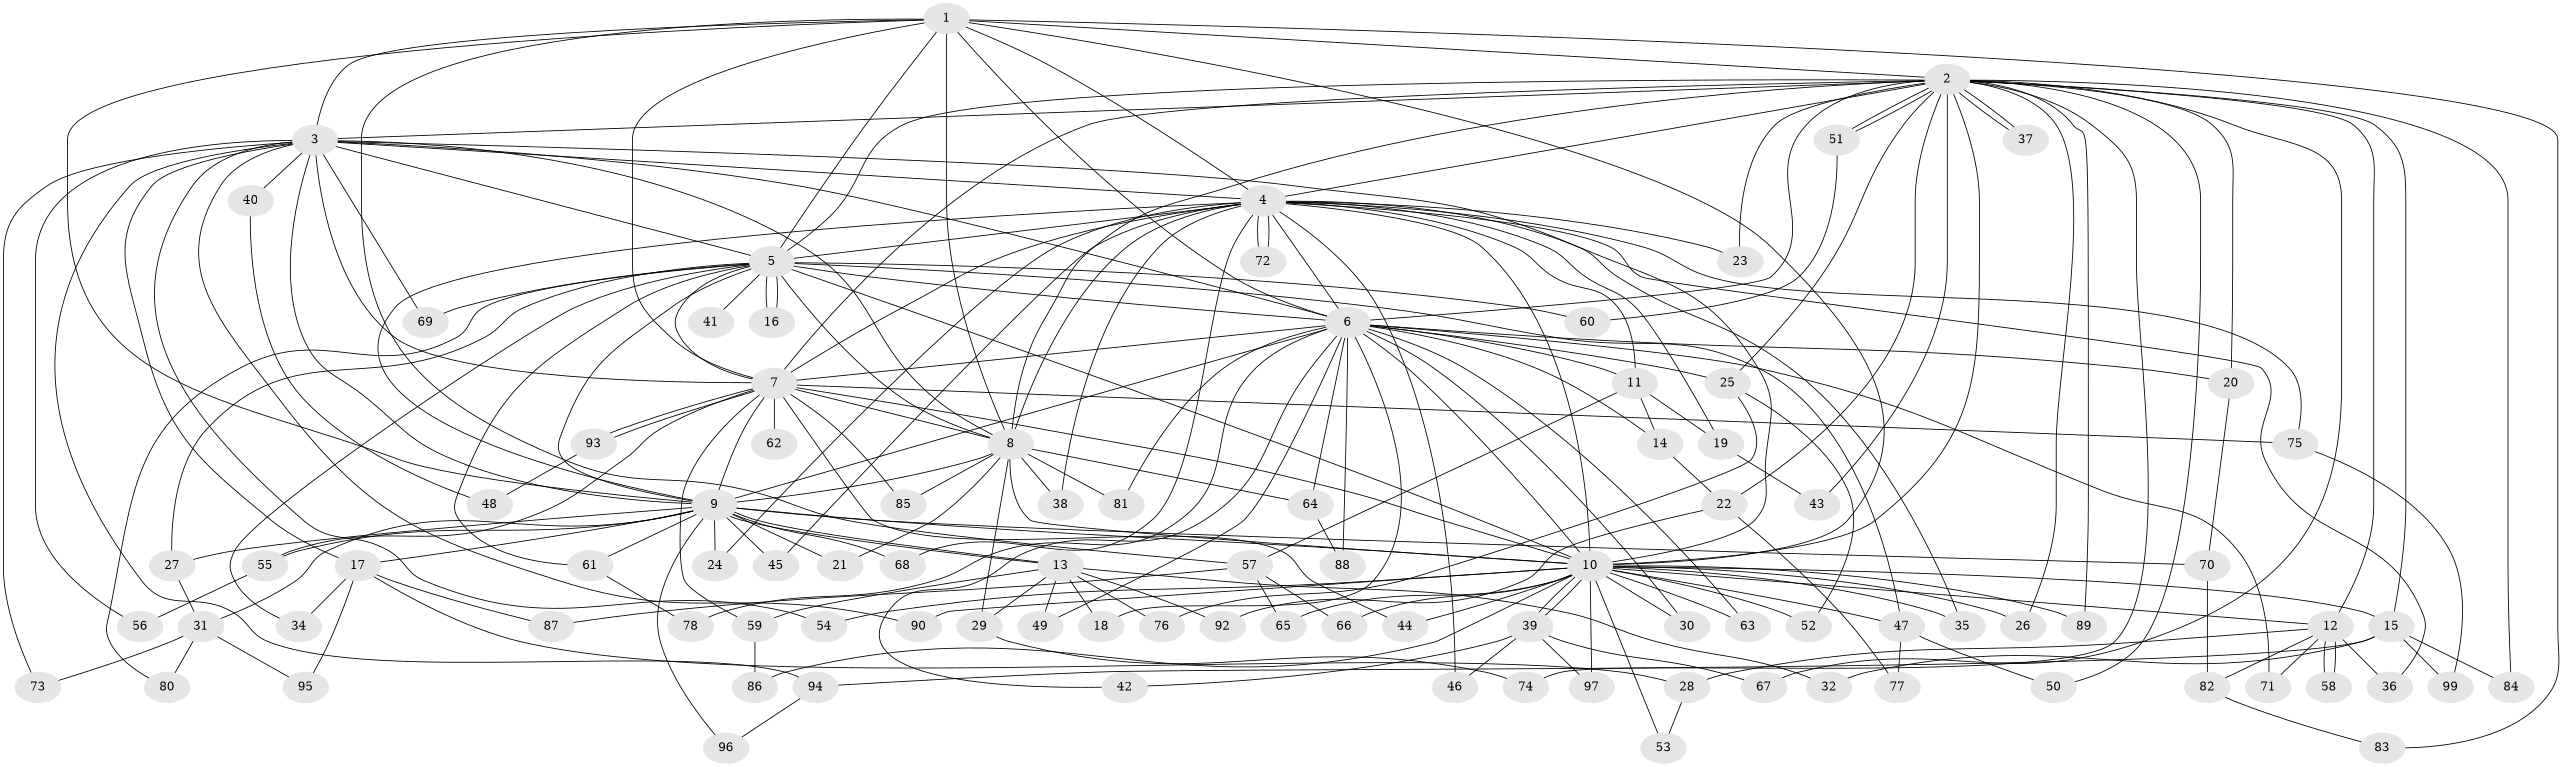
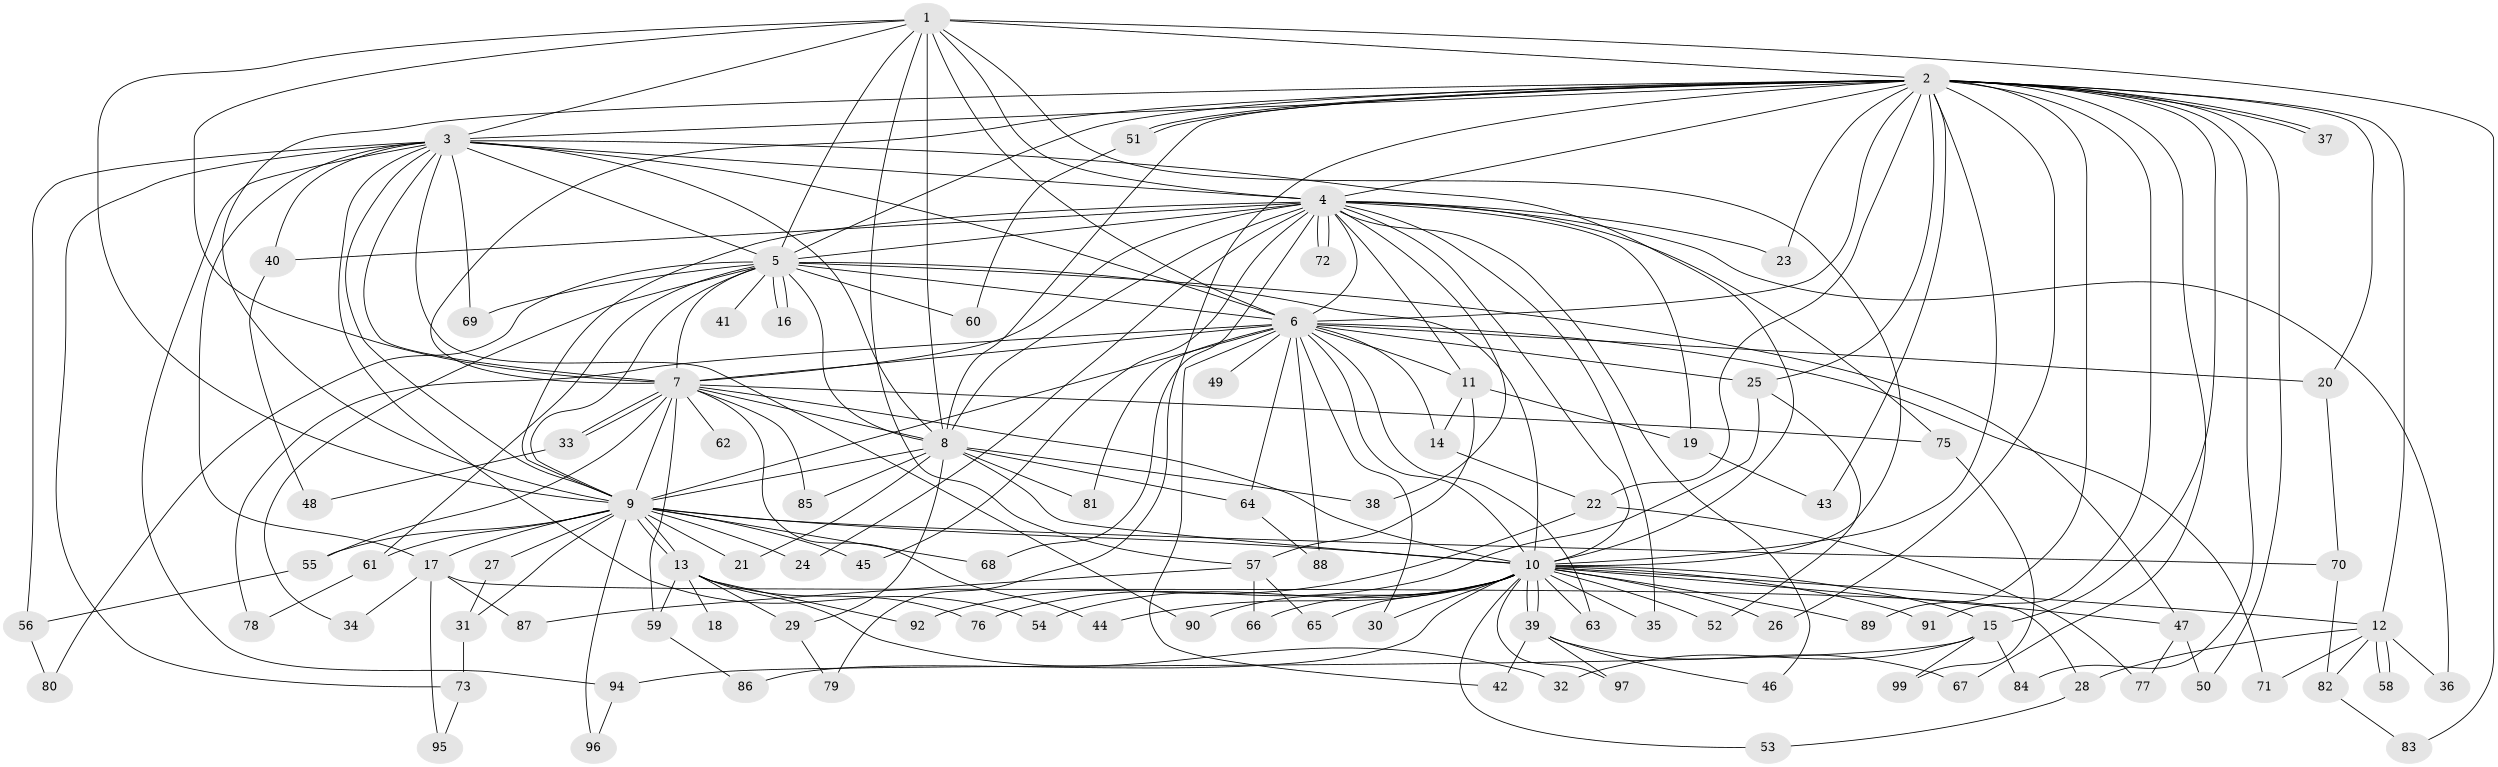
edge "2" -- "9": added
edge "4" -- "40": added
edge "5" -- "27": removed
node "93": label "93" -> "33"
edge "6" -- "18": removed
edge "13" -- "49": removed
node "91": added
edge "31" -- "80": now "56" -- "80"
edge "31" -- "95": now "73" -- "95"
node "74": label "74" -> "79"
